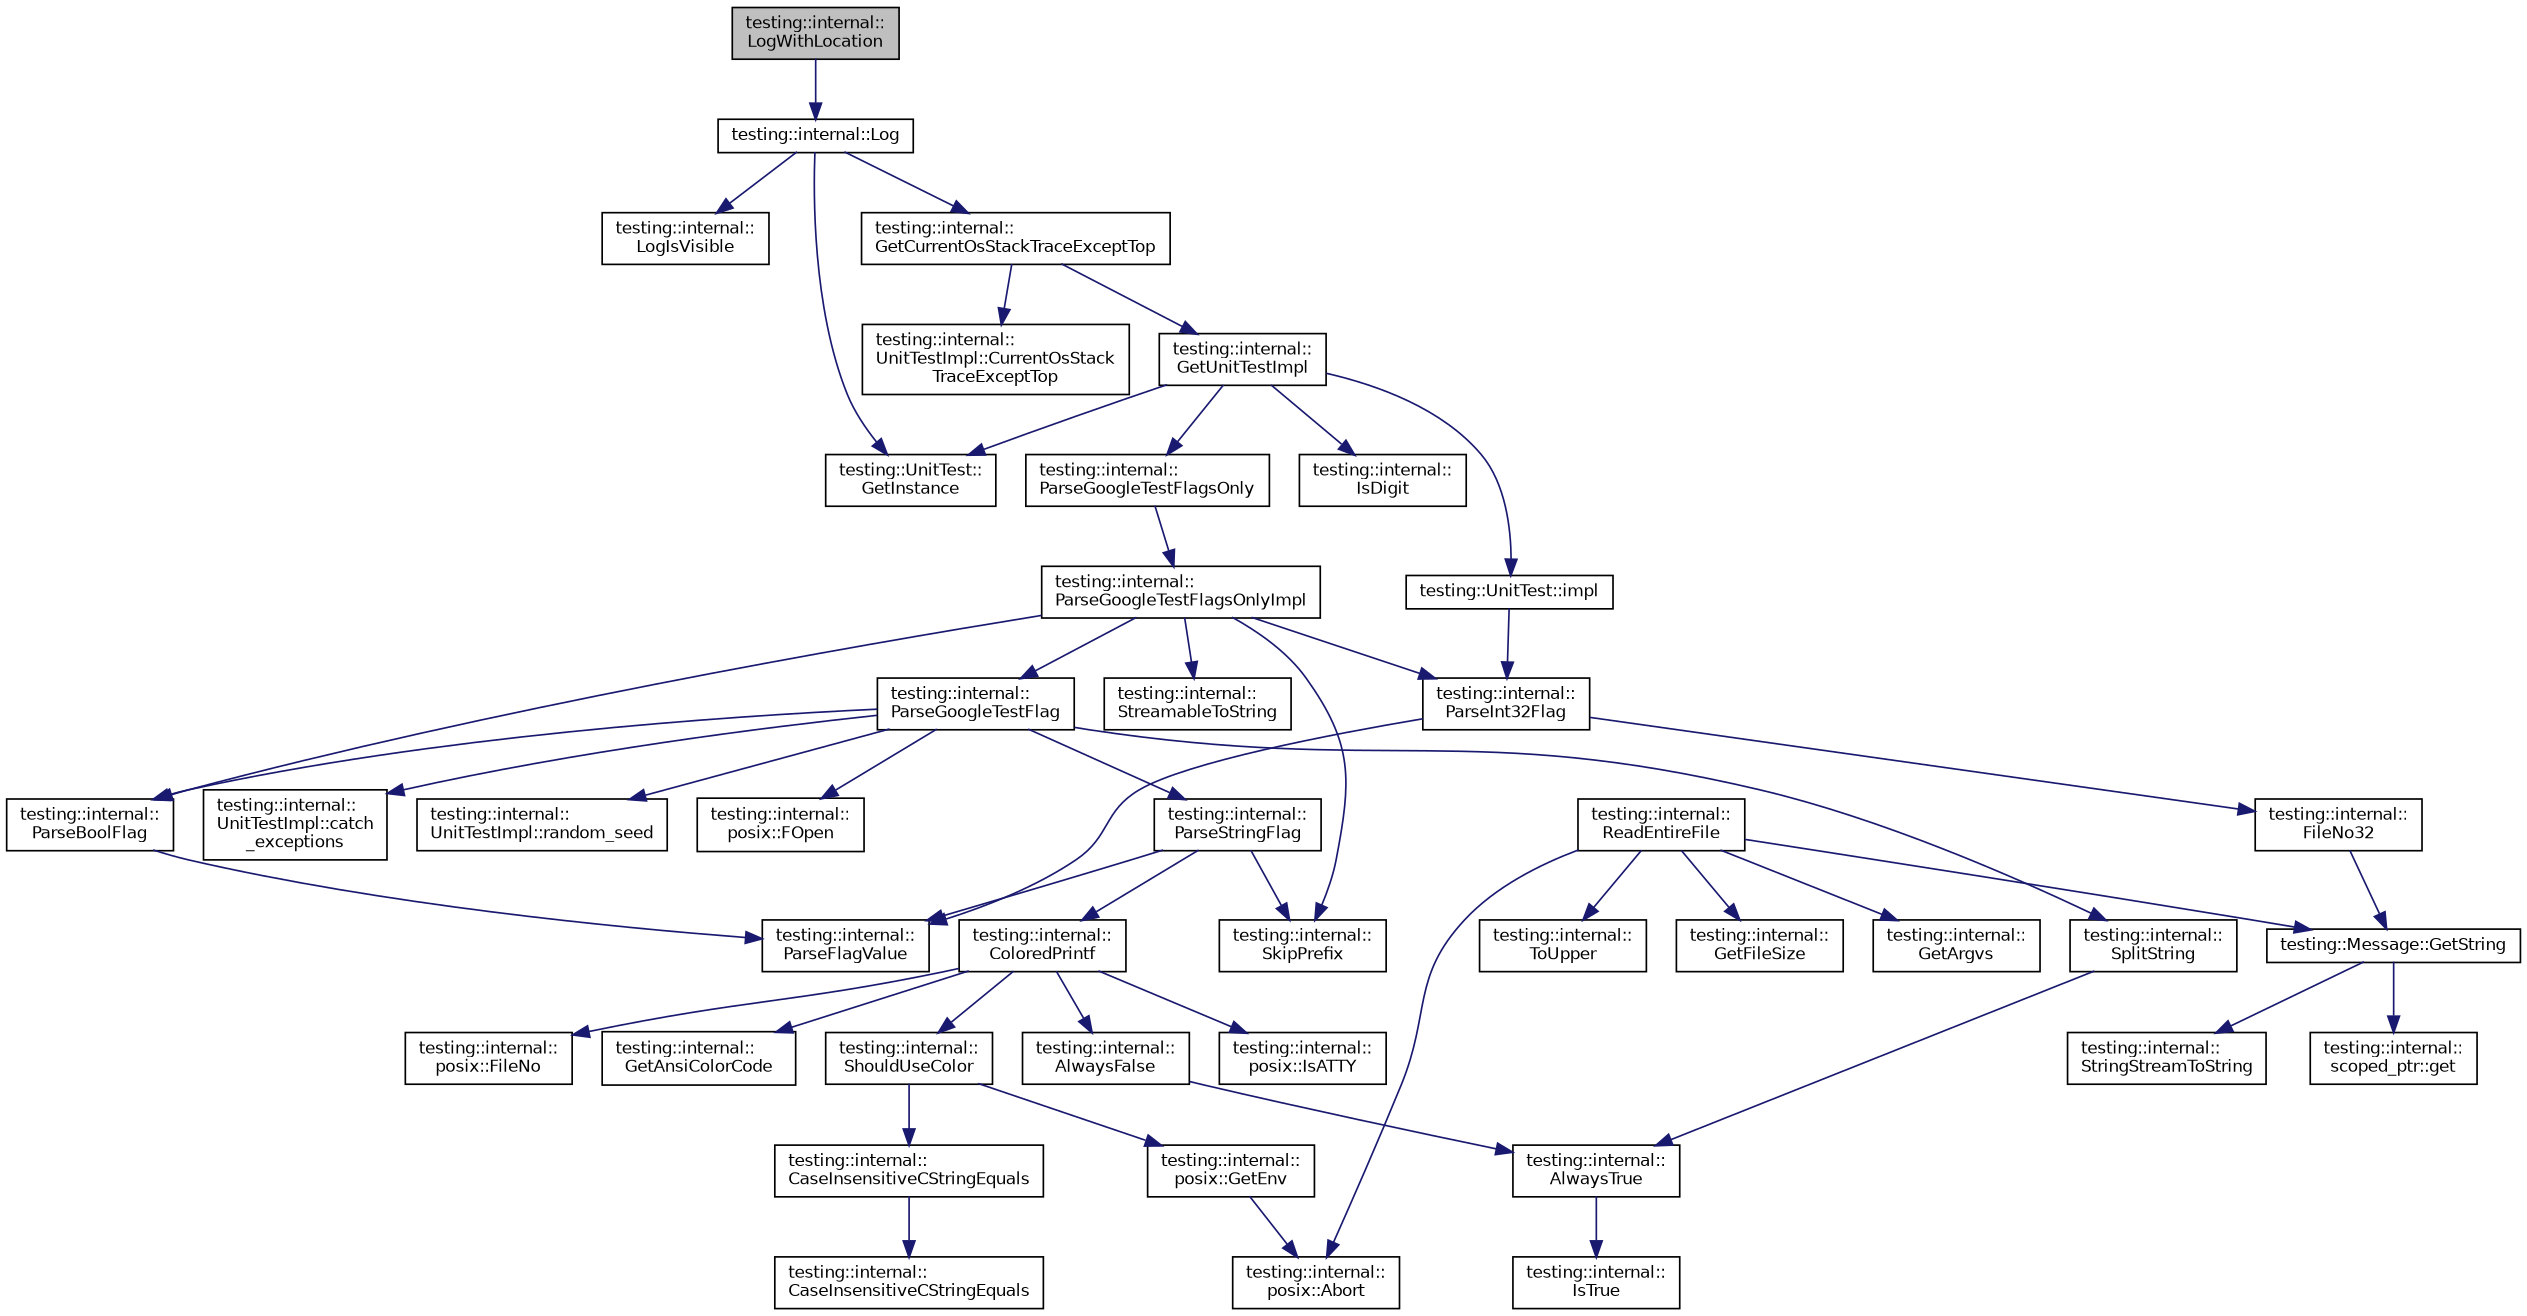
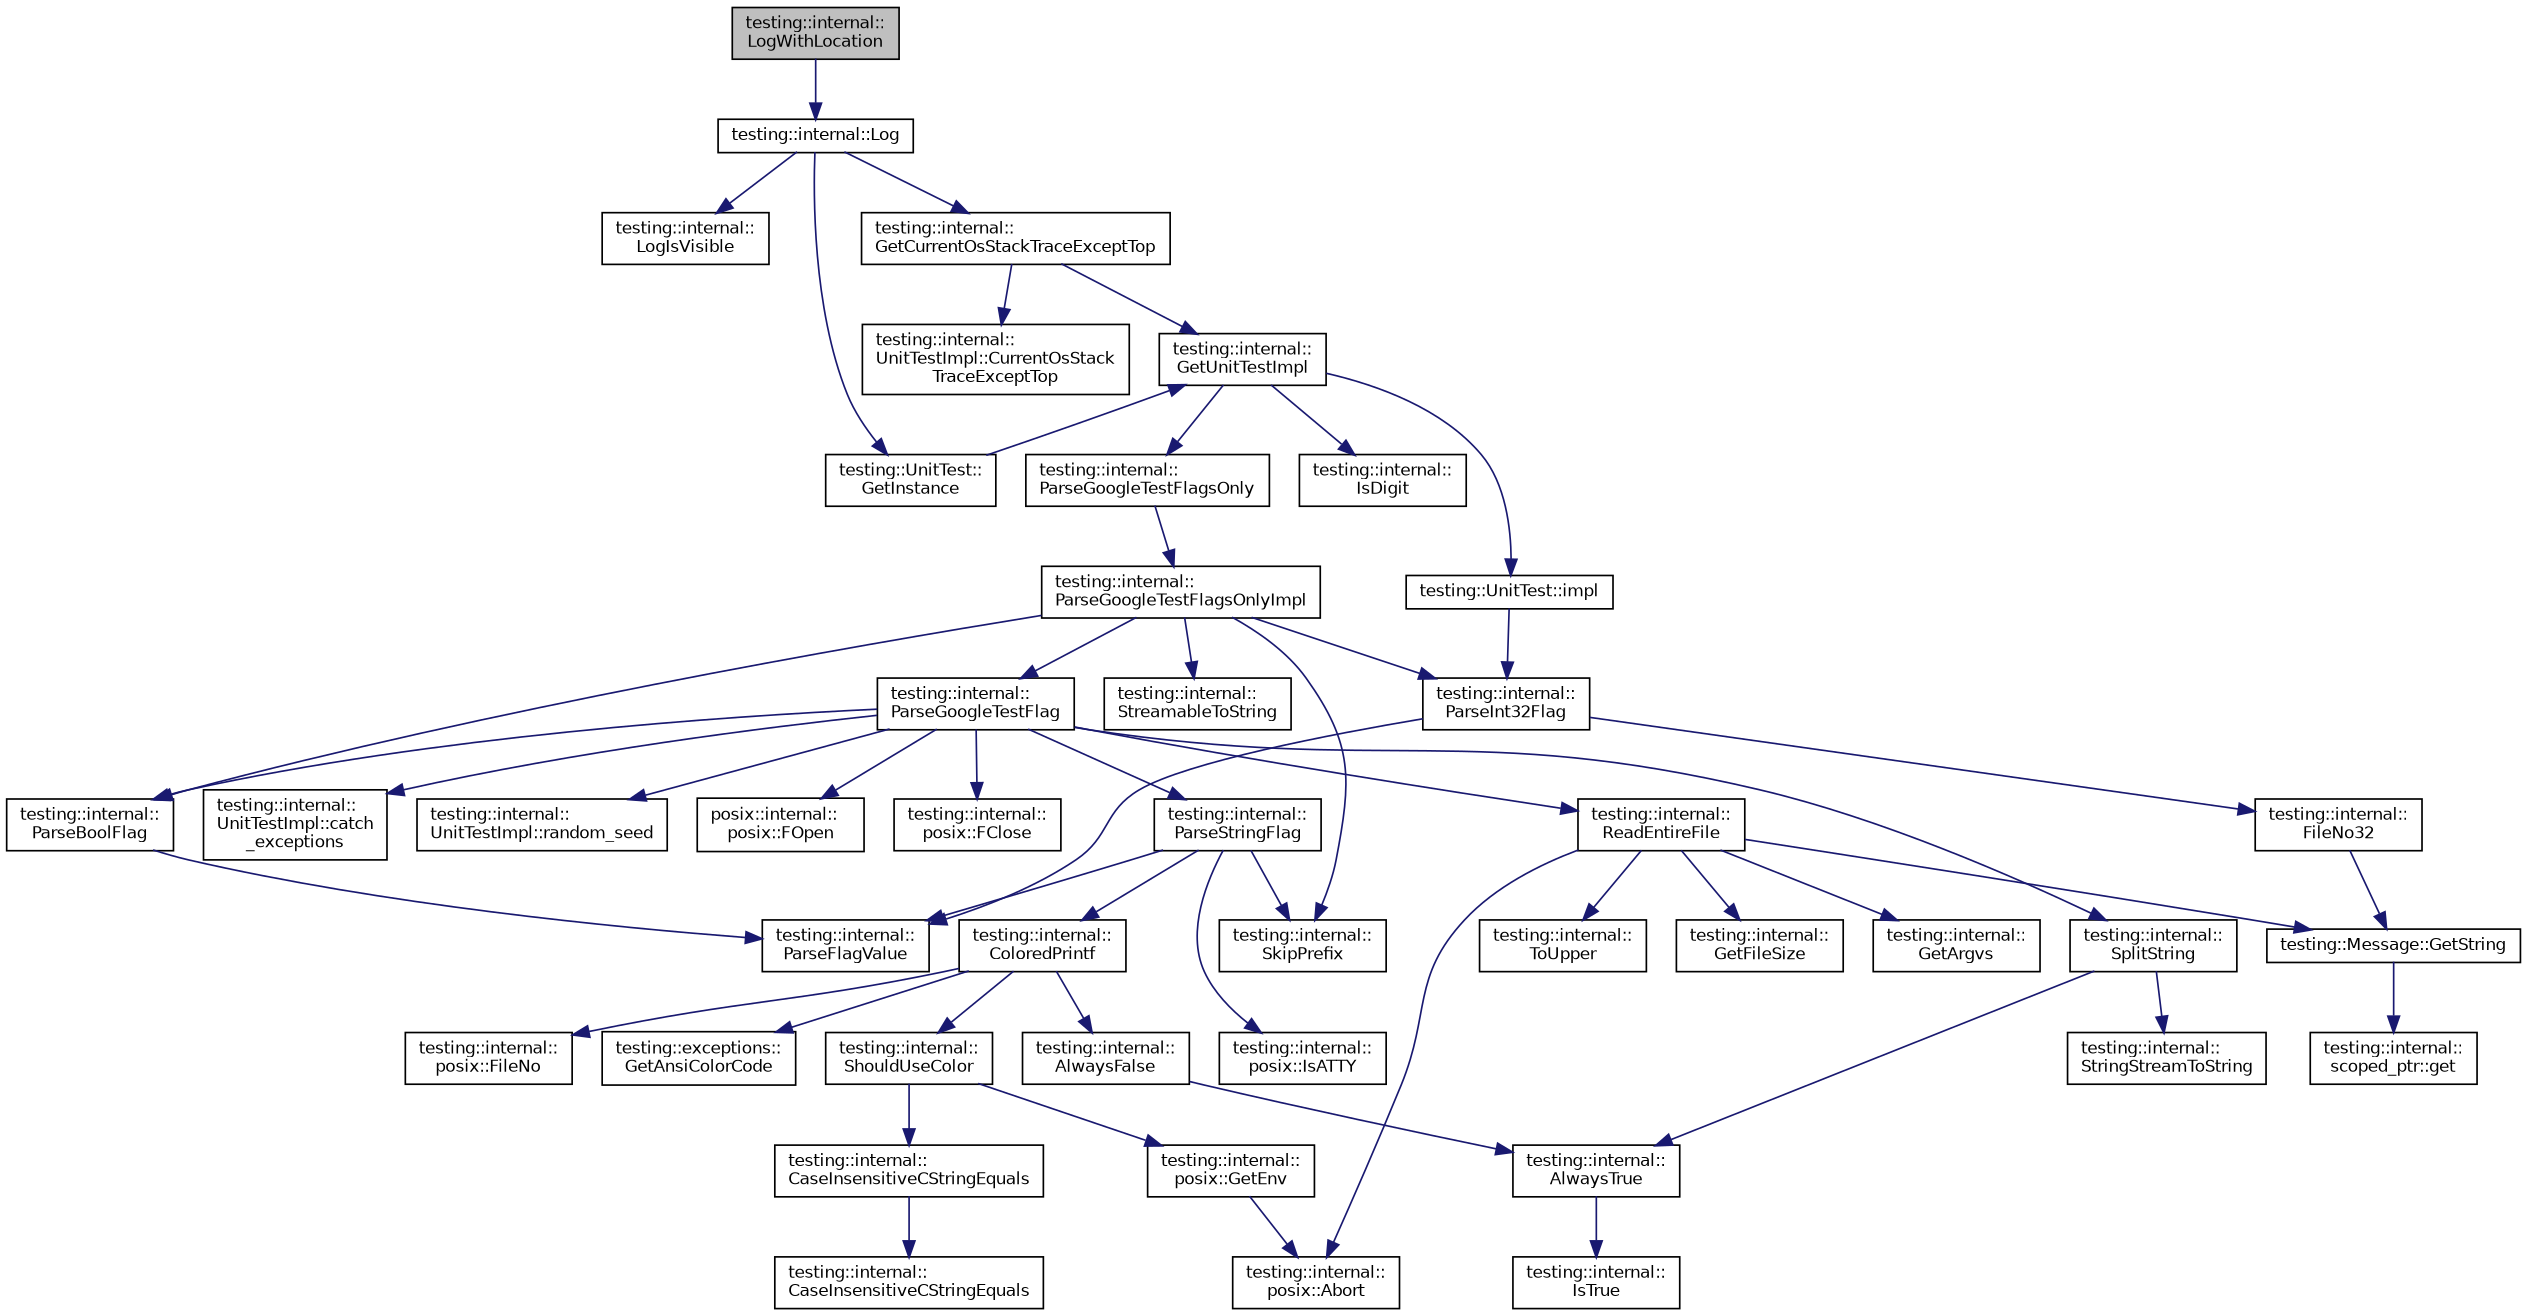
edge "testing::internal:: GetUnitTestImpl" -> "testing::UnitTest:: GetInstance": reversed
edge "testing::internal:: ParseGoogleTestFlag" -> "testing::internal:: ReadEntireFile": added
node "testing::internal:: posix::FOpen": label "testing::internal:: posix::FOpen" -> "posix::internal:: posix::FOpen"
node "testing::internal:: posix::FClose": added
edge "testing::Message::GetString" -> "testing::internal:: StringStreamToString": now "testing::internal:: SplitString" -> "testing::internal:: StringStreamToString"
edge "testing::internal:: ColoredPrintf" -> "testing::internal:: posix::IsATTY": now "testing::internal:: ParseStringFlag" -> "testing::internal:: posix::IsATTY"
node "testing::internal:: GetAnsiColorCode": label "testing::internal:: GetAnsiColorCode" -> "testing::exceptions:: GetAnsiColorCode"
